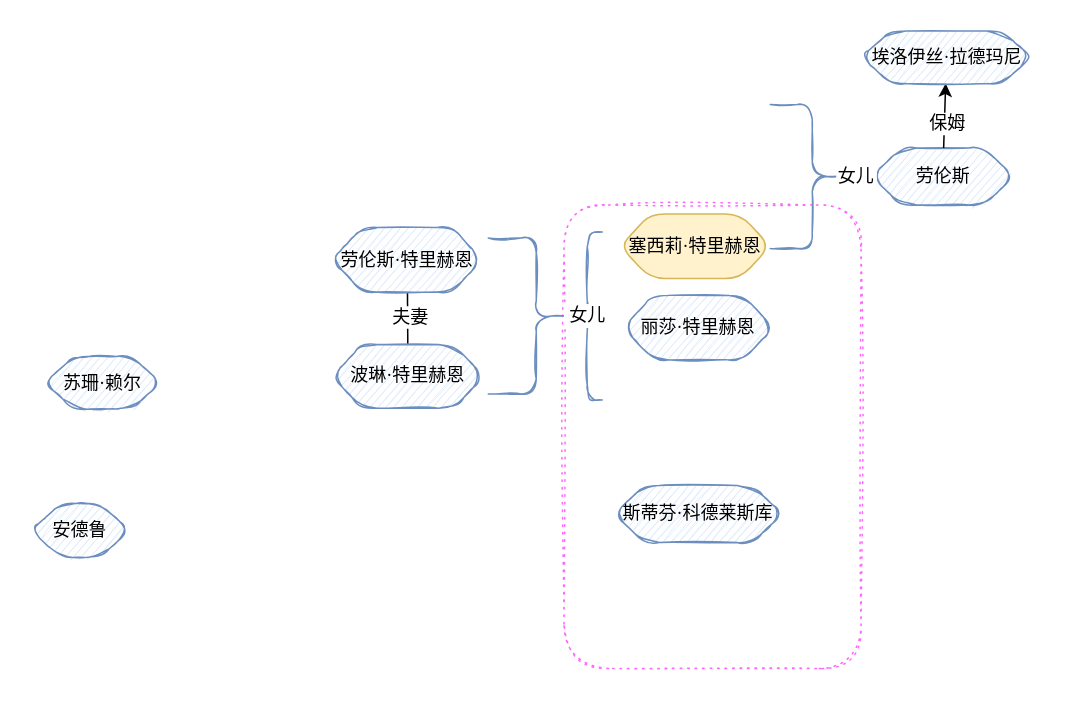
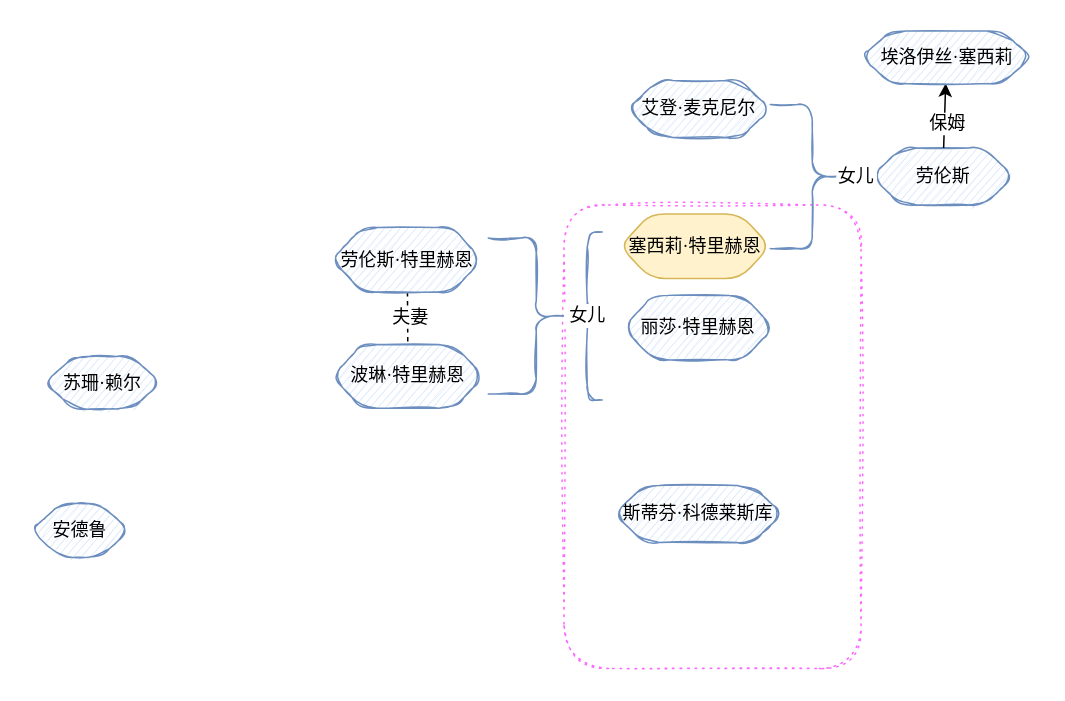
node "埃洛伊丝·拉德玛尼": label "埃洛伊丝·拉德玛尼" -> "埃洛伊丝·塞西莉"
node "艾登·麦克尼尔": added
edge "劳伦斯·特里赫恩" -- "波琳·特里赫恩": style solid -> dashed
